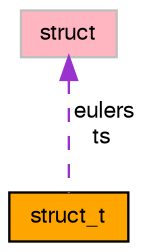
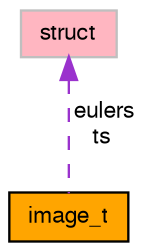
node "struct_t": label "struct_t" -> "image_t"
